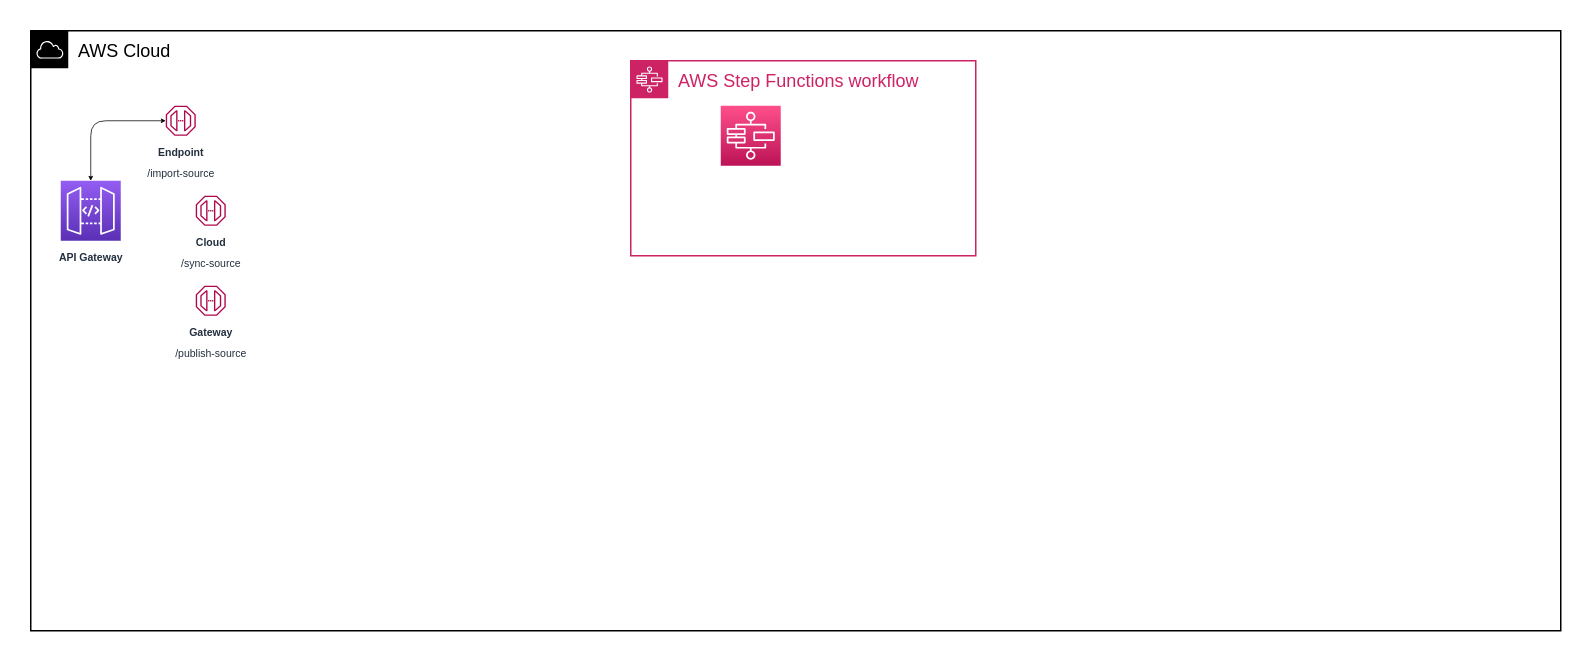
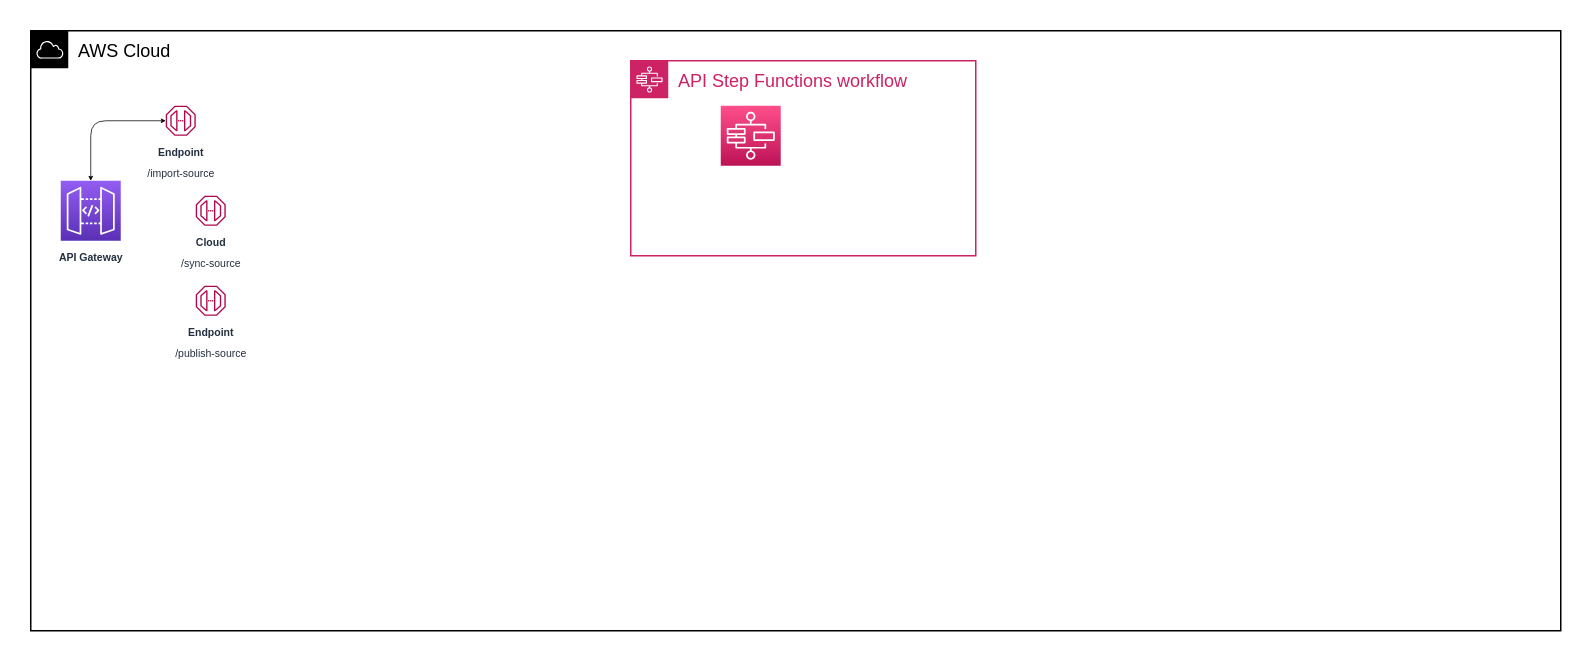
node "AWS Step Functions workflow": label "AWS Step Functions workflow" -> "API Step Functions workflow"
node "Gateway /publish-source": label "Gateway /publish-source" -> "Endpoint /publish-source"
